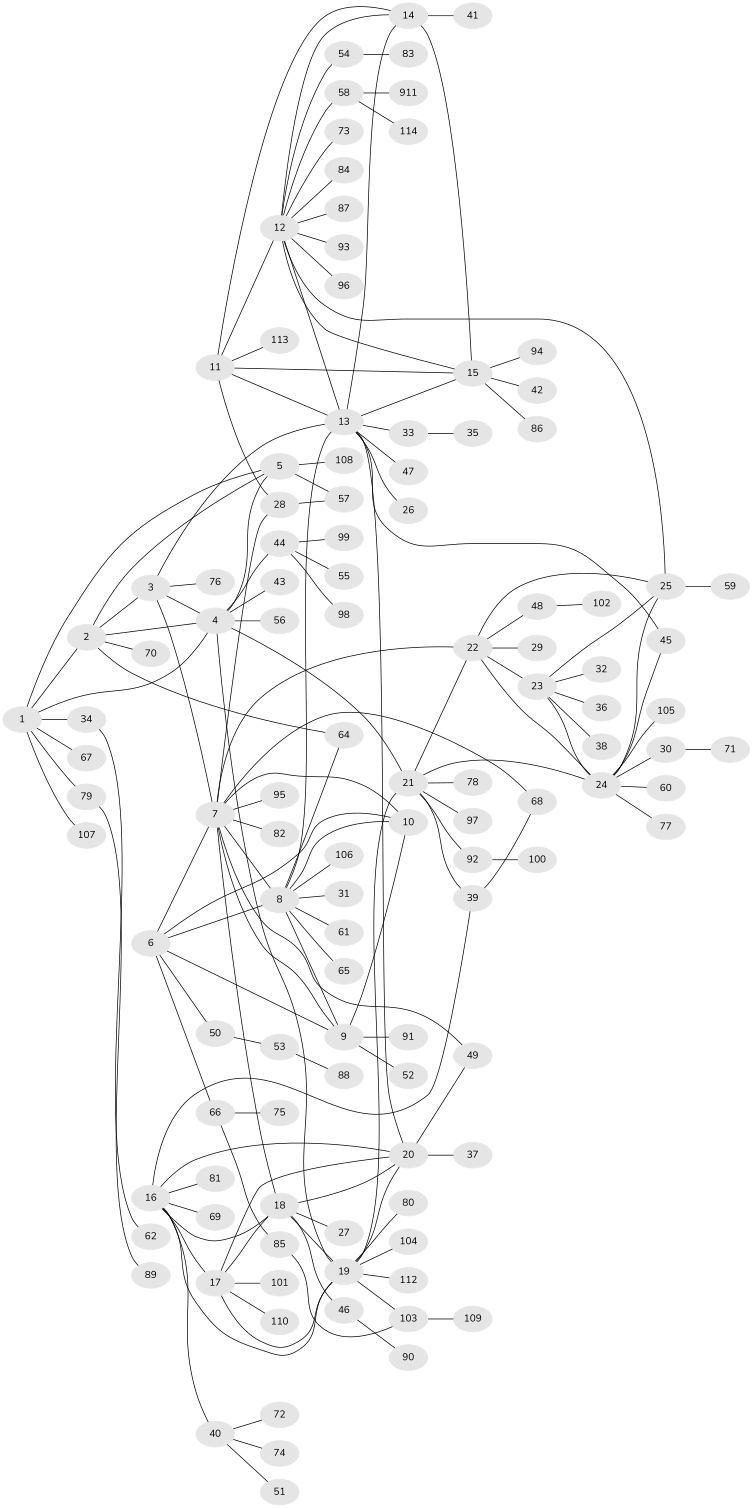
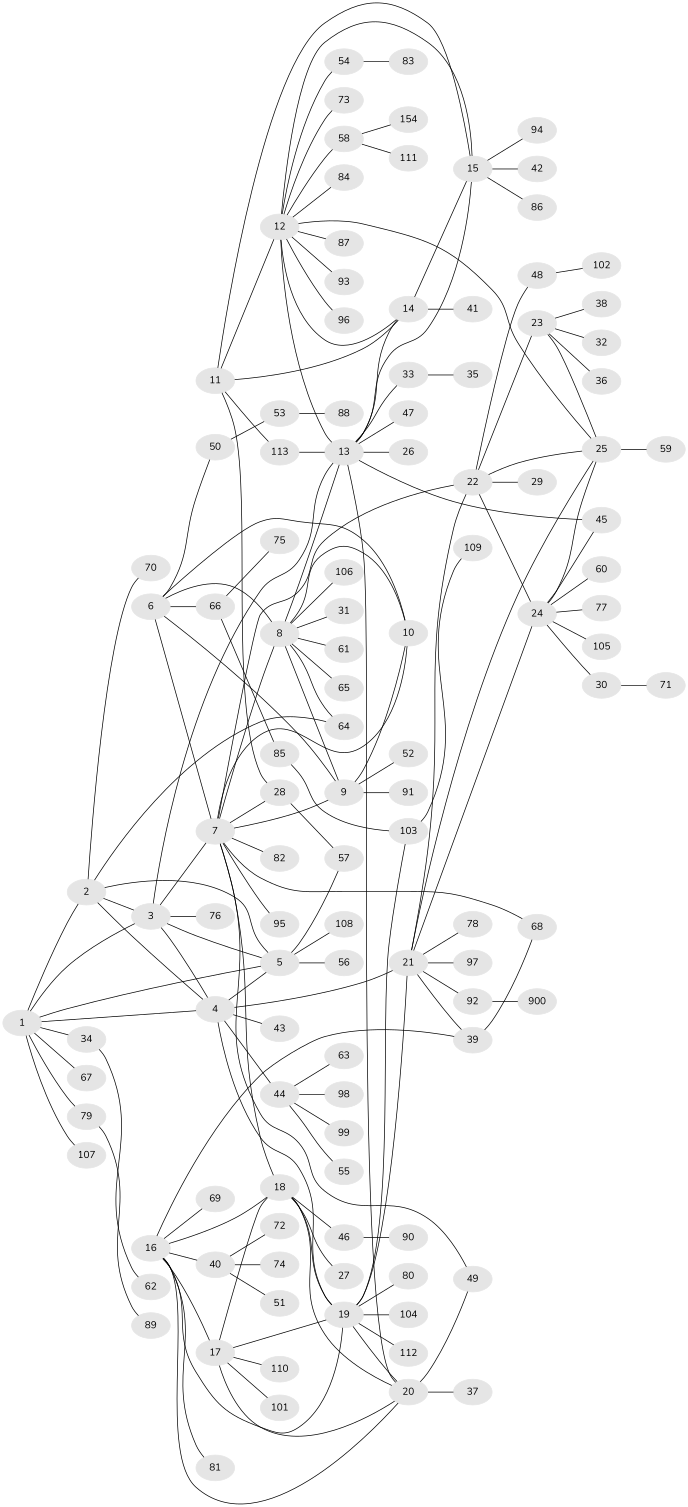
node "911": label "911" -> "111"
node "114": label "114" -> "154"
edge "11" -- "13": now "113" -- "13"
edge "4" -- "56": now "5" -- "56"
edge "25" -- "21": added
edge "23" -- "24": removed
node "100": label "100" -> "900"
edge "3" -- "5": added
edge "3" -- "1": added
node "63": added
